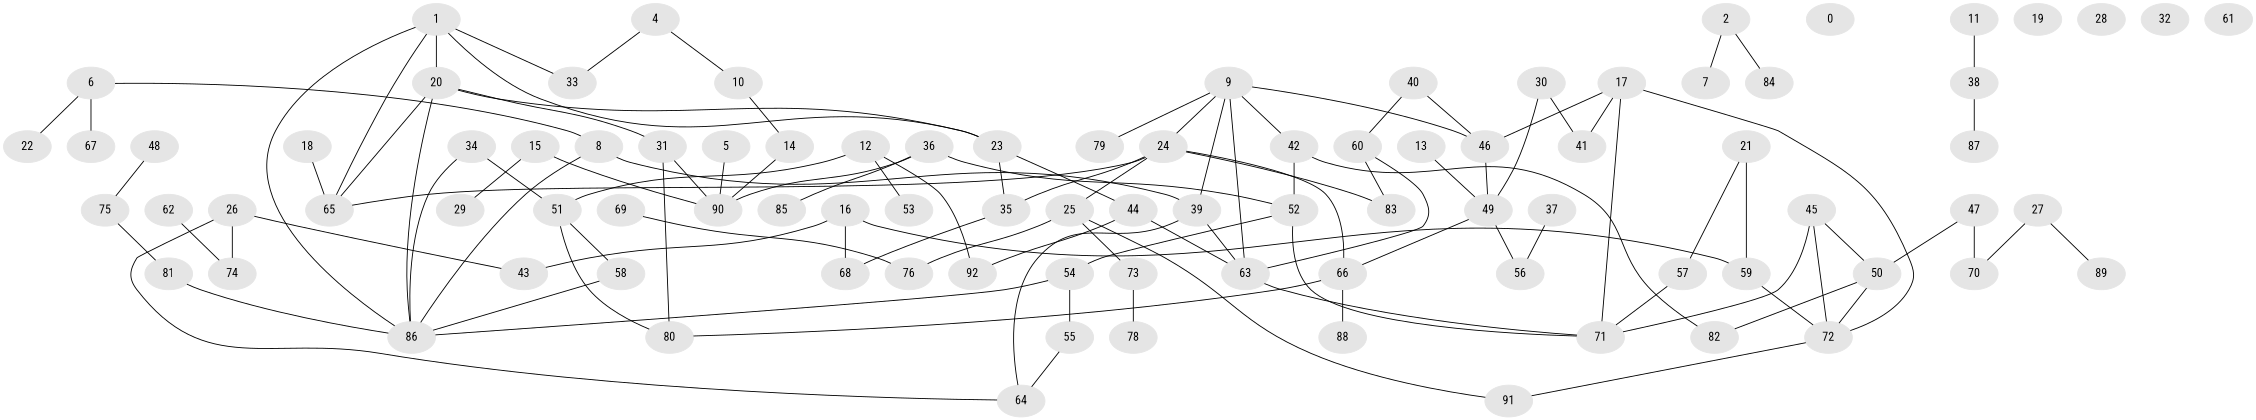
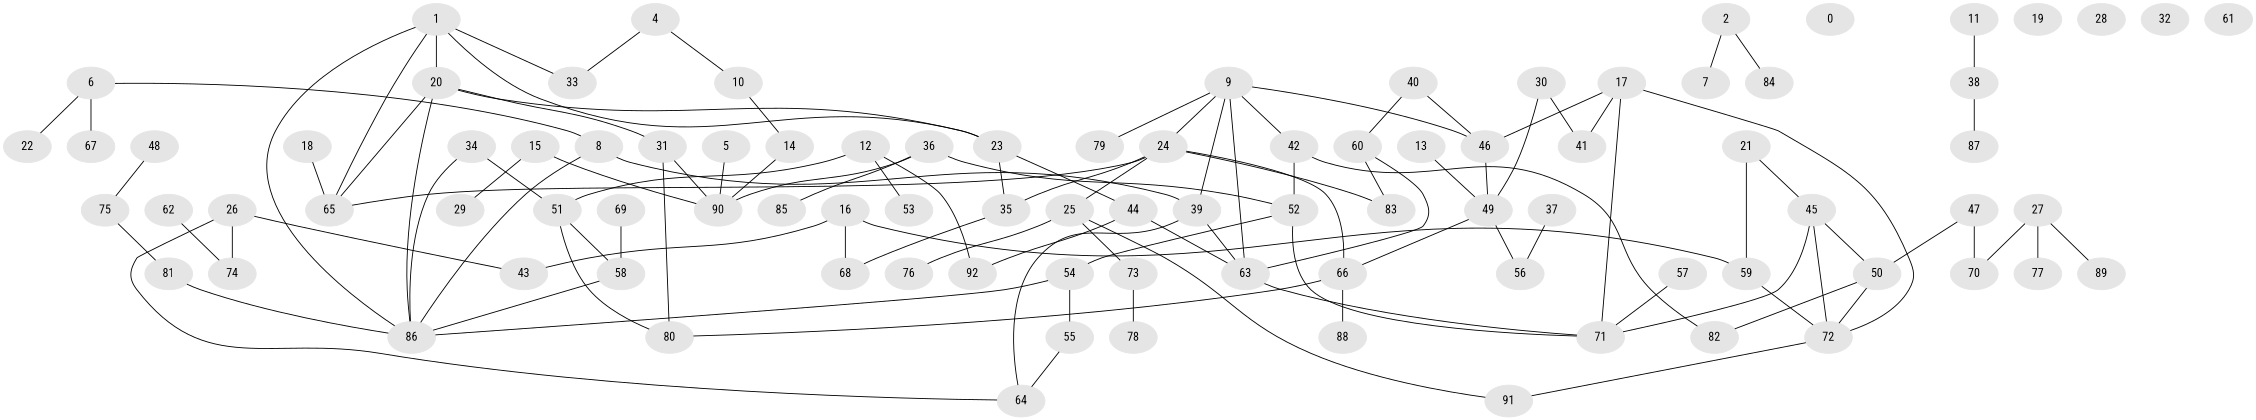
edge "21" -- "57": now "21" -- "45"
edge "69" -- "76": now "69" -- "58"
node "77": added
